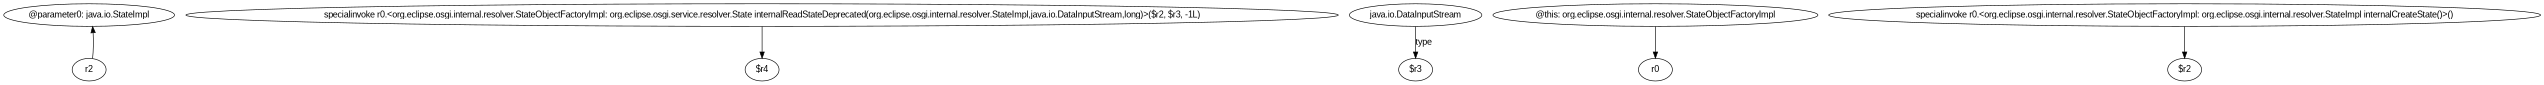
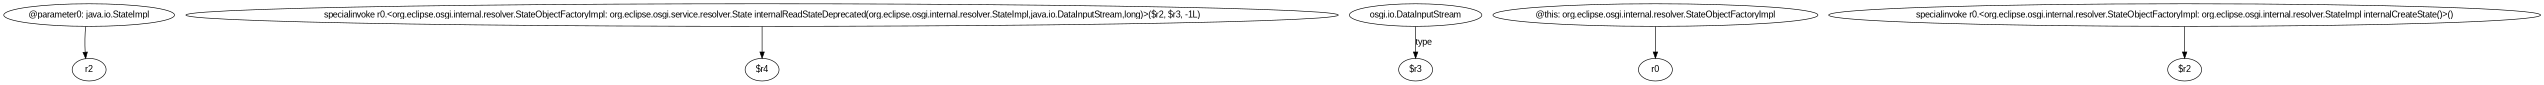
node "java.io.DataInputStream": label "java.io.DataInputStream" -> "osgi.io.DataInputStream"
edge "r2" -> "@parameter0: java.io.StateImpl": reversed
